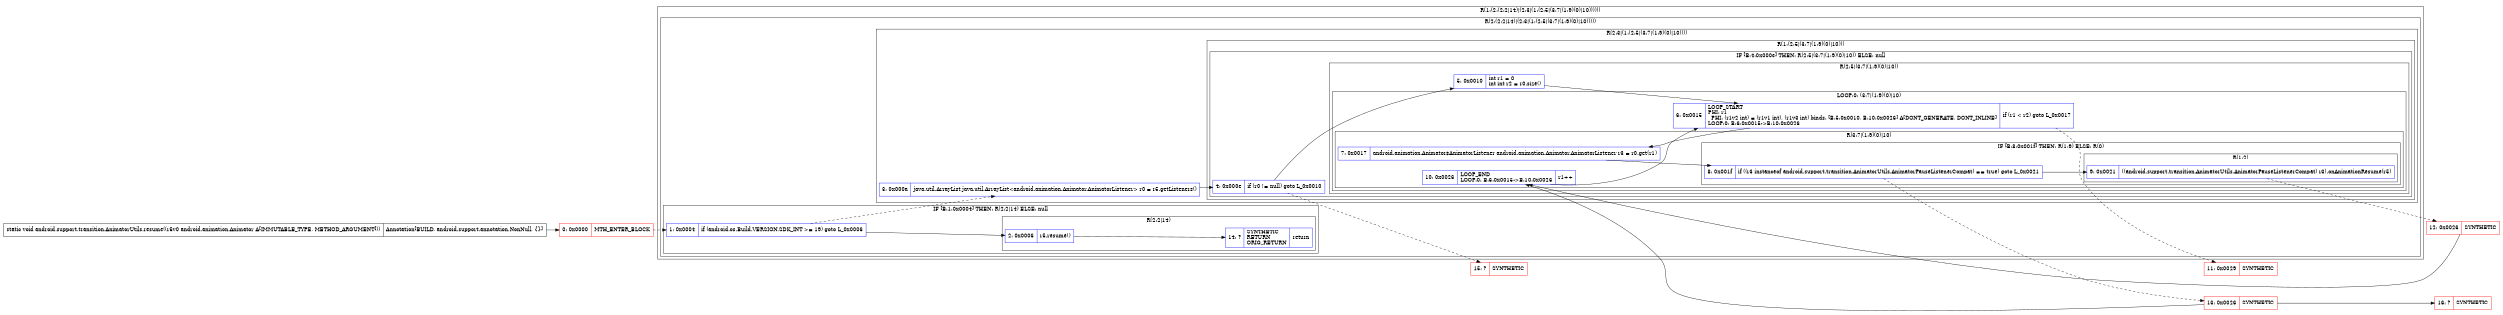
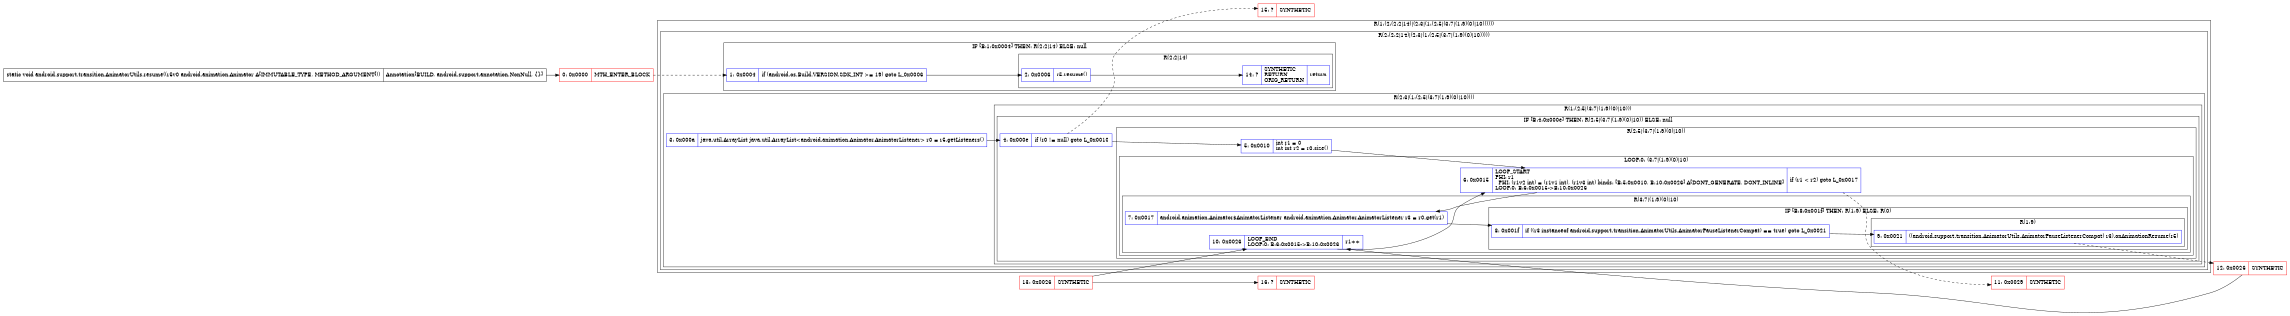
cluster "R(1:2)": label "R(1:2)" -> "R(1:9)"
edge "1: 0x0004" -> "3: 0x000a": removed
edge "8: 0x001f" -> "13: 0x0026": removed
